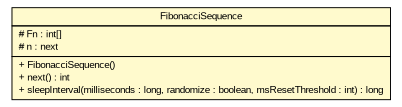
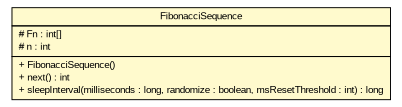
node "FibonacciSequence": text "# n : next" -> "# n : int"
